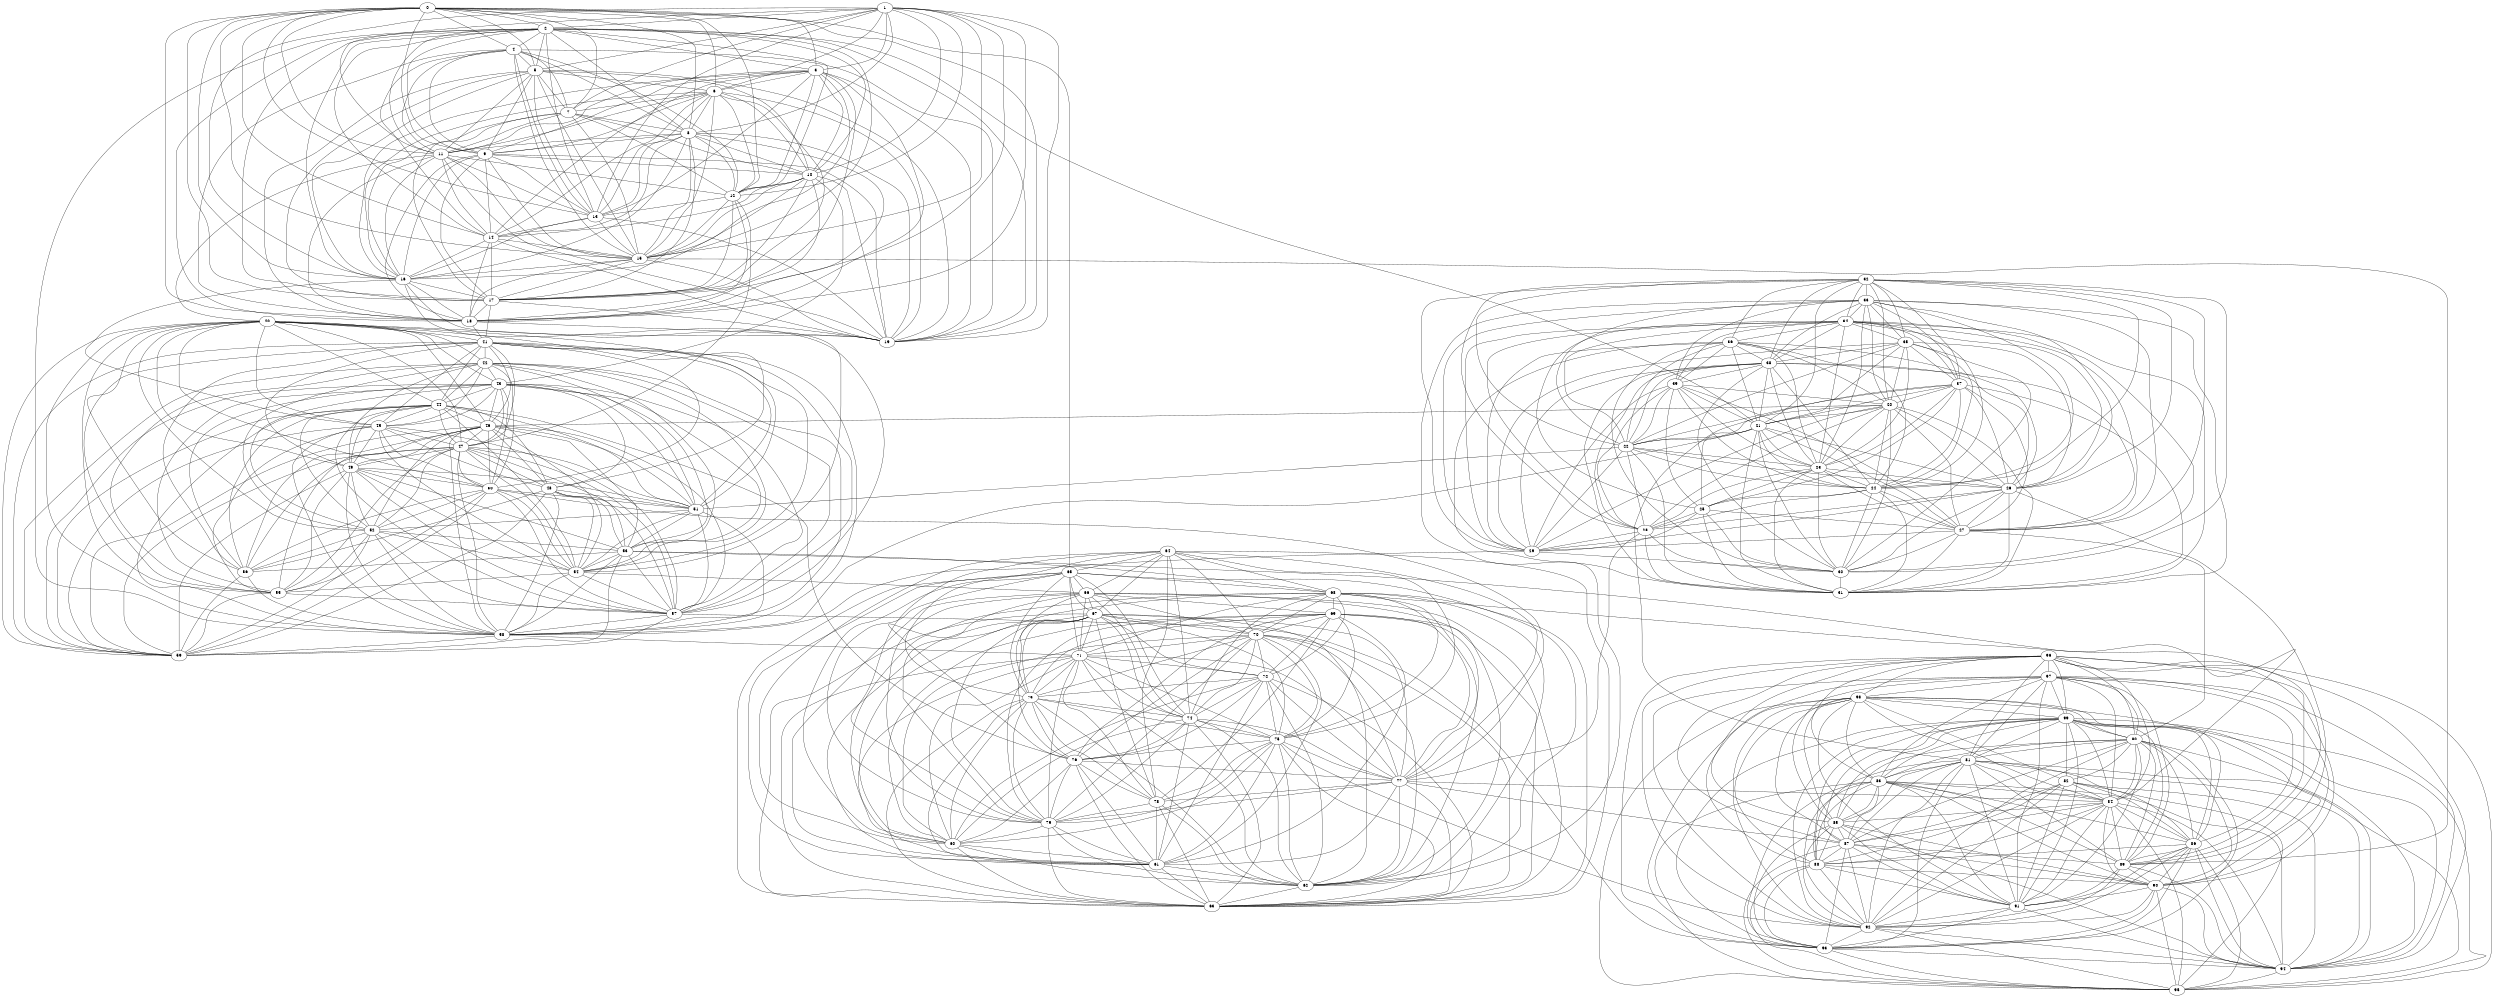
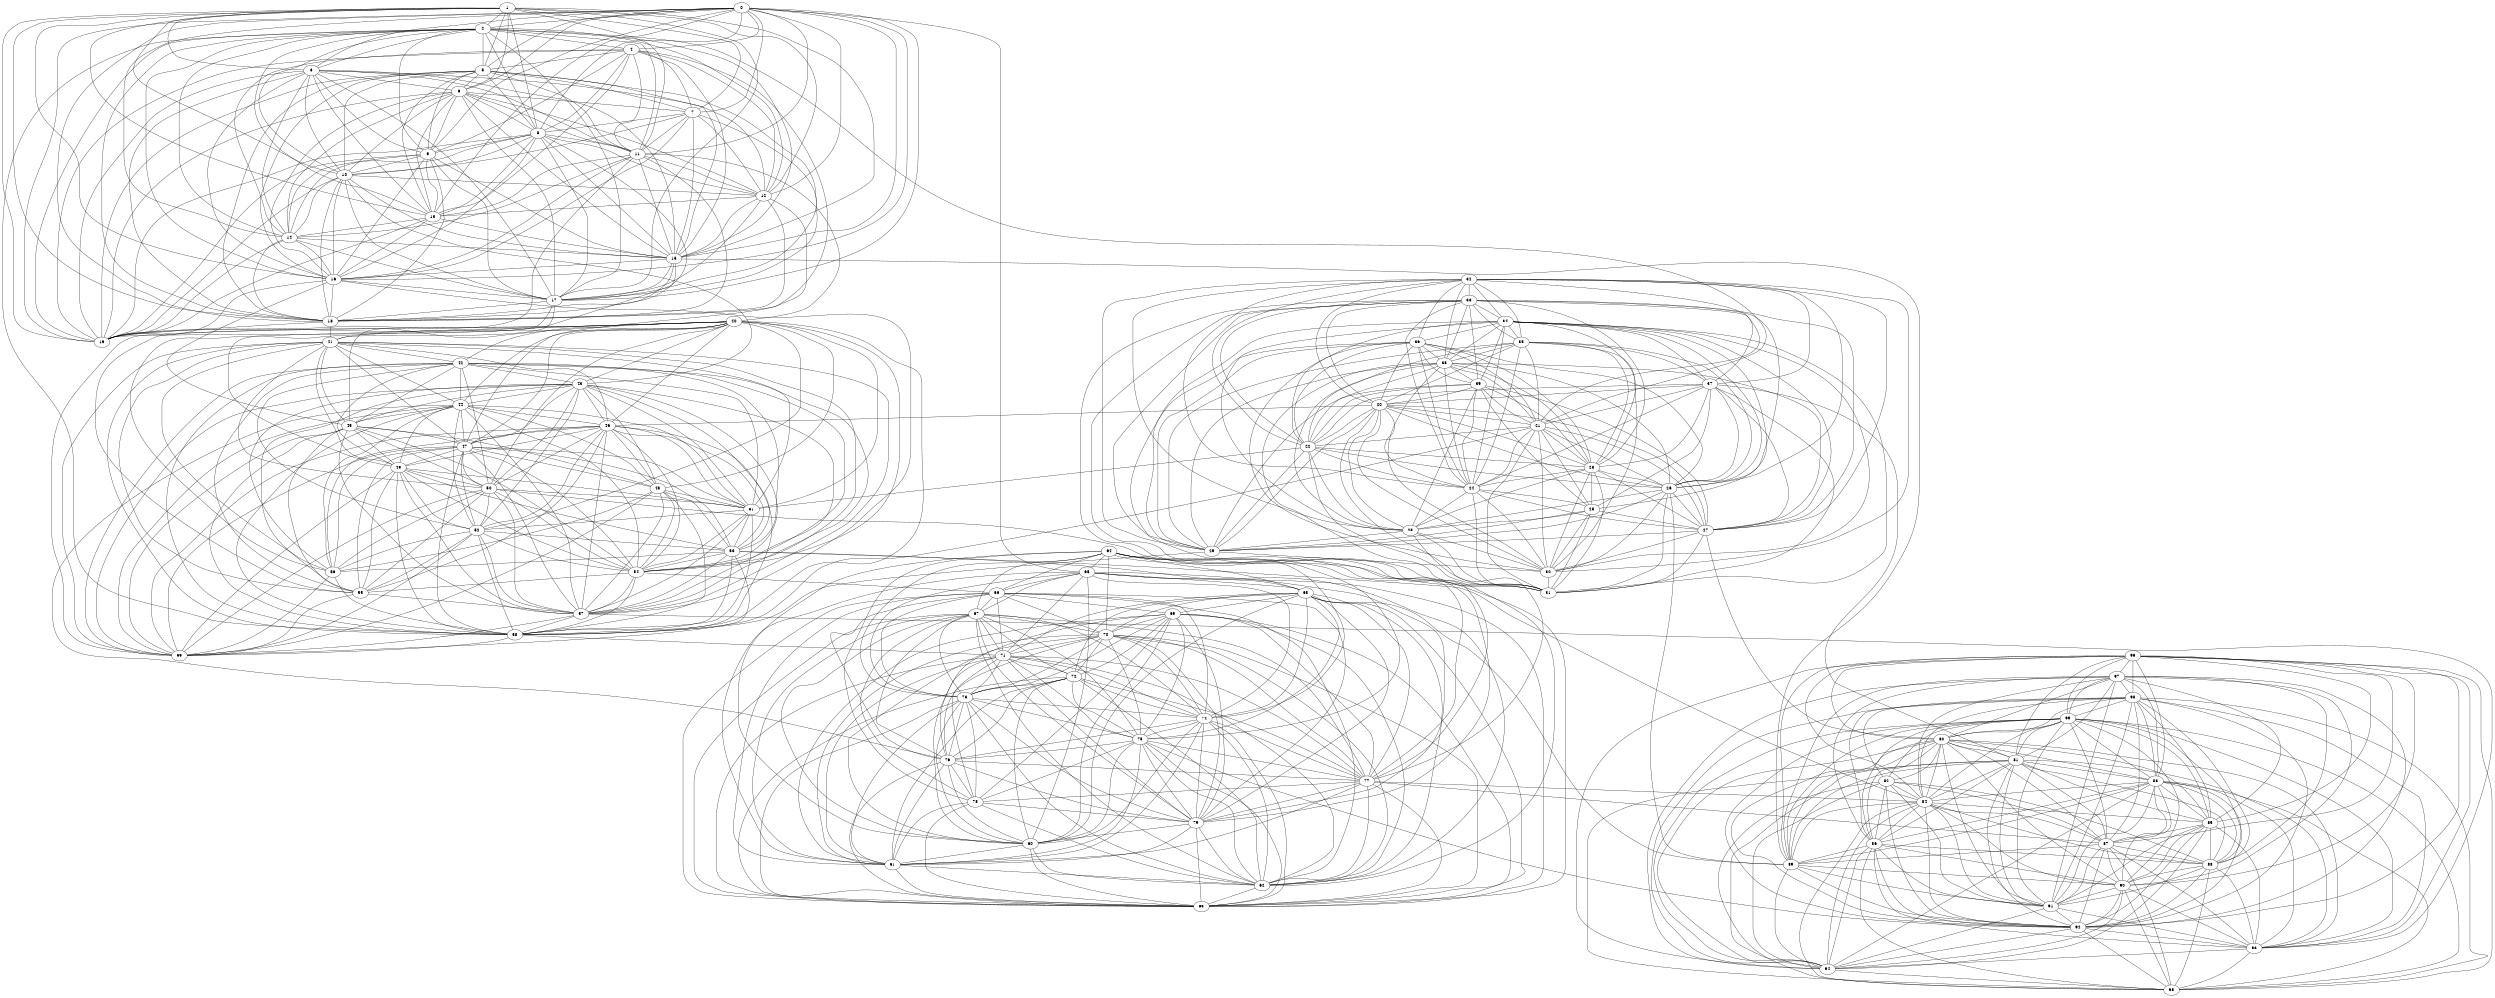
edge "5" -- "8": added
